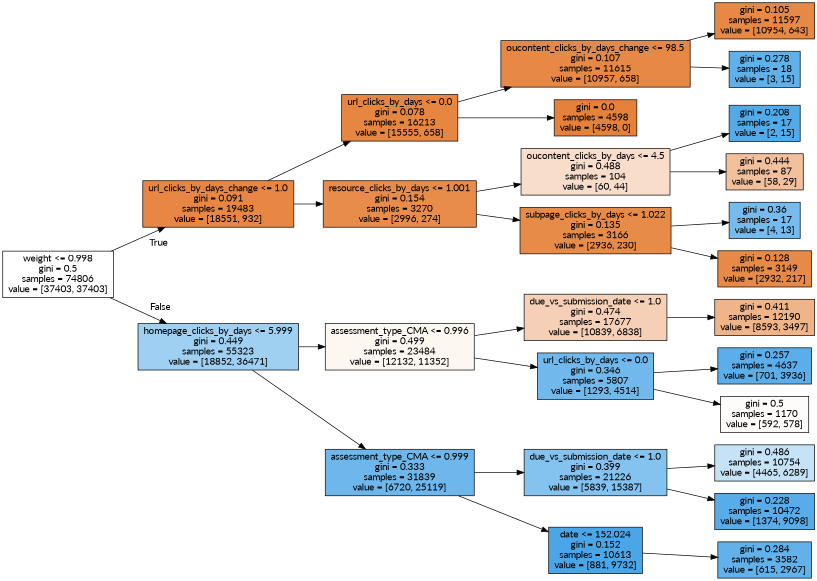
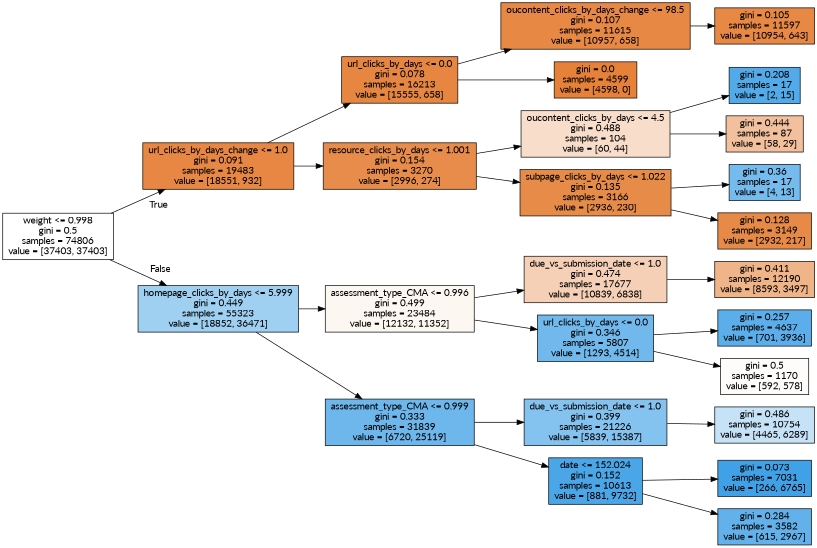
node "gini = 0.278 samples = 18 value = [3, 15]": removed
node "gini = 0.0 samples = 4598 value = [4598, 0]": label "gini = 0.0 samples = 4598 value = [4598, 0]" -> "gini = 0.0 samples = 4599 value = [4598, 0]"
node "gini = 0.073 samples = 7031 value = [266, 6765]": added
node "gini = 0.228 samples = 10472 value = [1374, 9098]": removed
